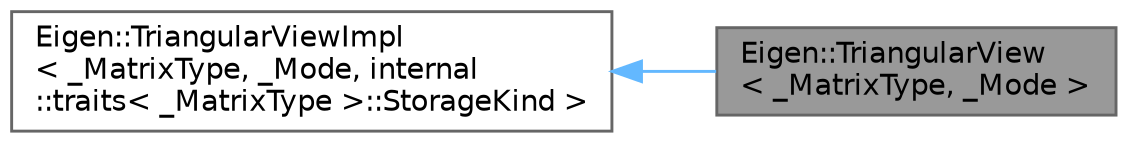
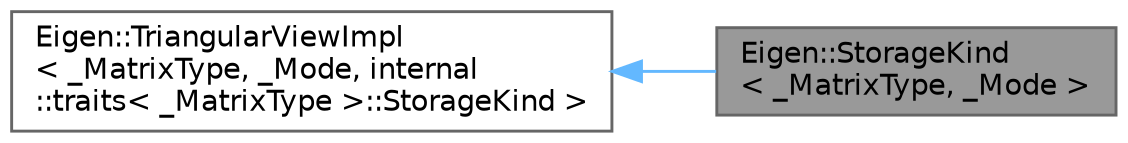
node "Eigen::TriangularView < _MatrixType, _Mode >": label "Eigen::TriangularView < _MatrixType, _Mode >" -> "Eigen::StorageKind < _MatrixType, _Mode >"
